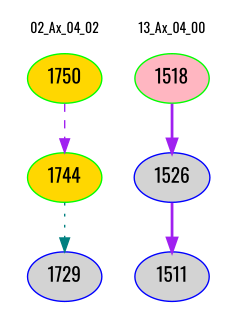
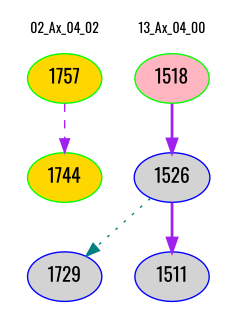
node "1750": label "1750" -> "1757"
edge "1744" -> "1729": now "1526" -> "1729"
